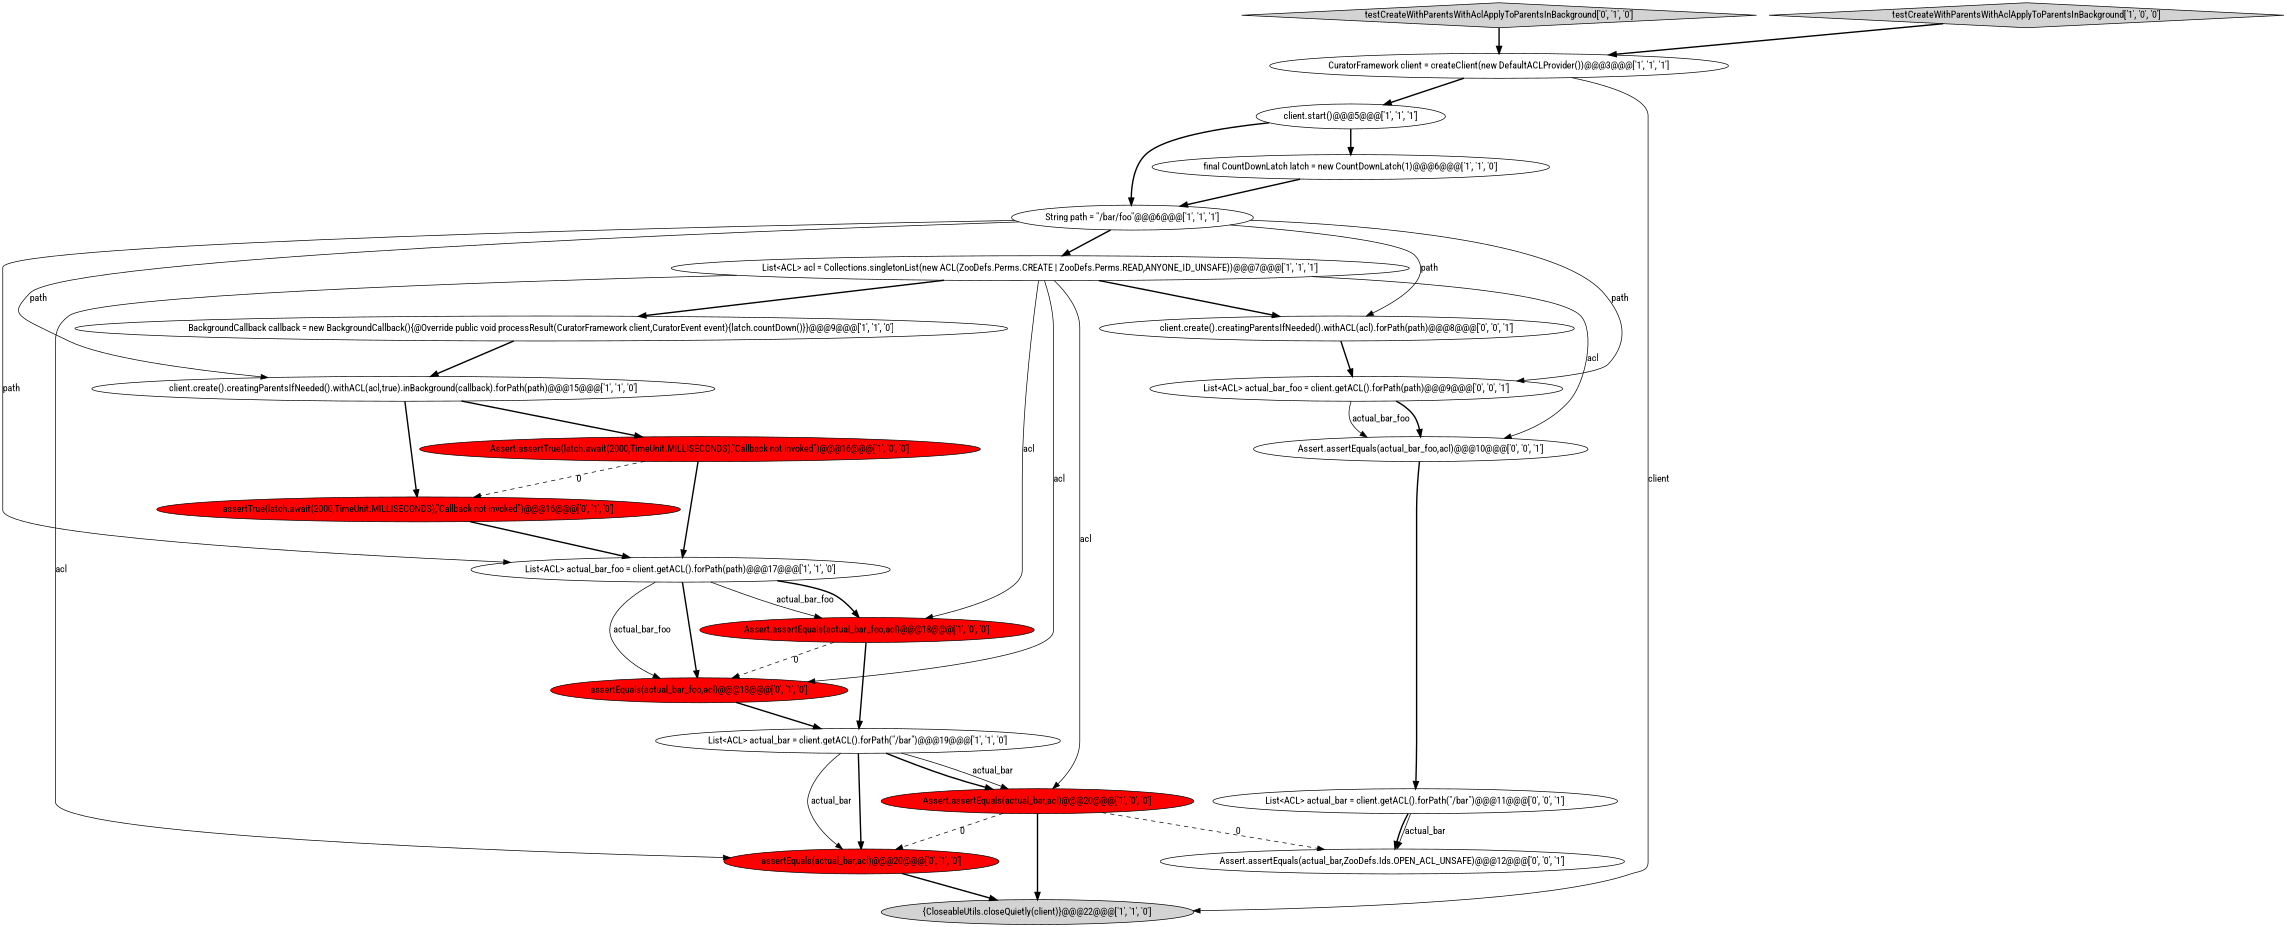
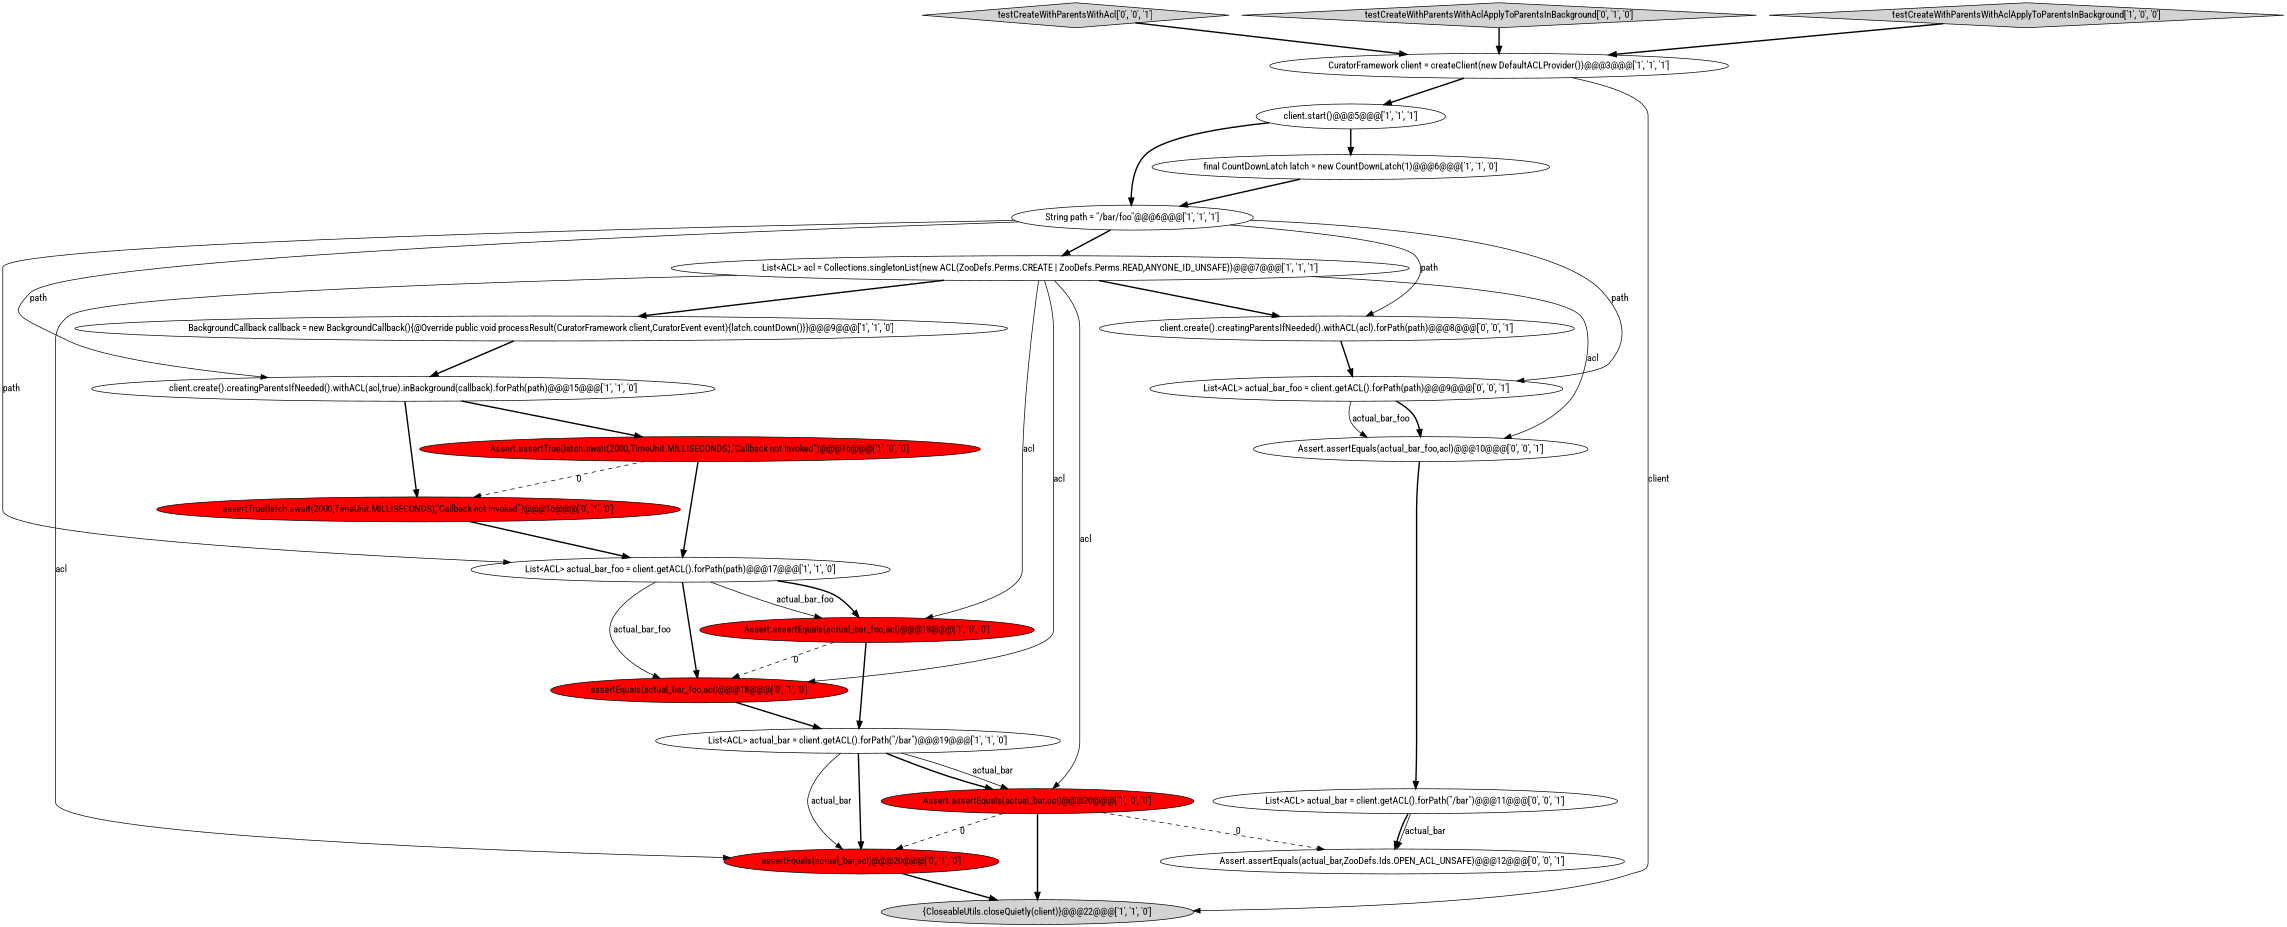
node "testCreateWithParentsWithAcl['0', '0', '1']": added
